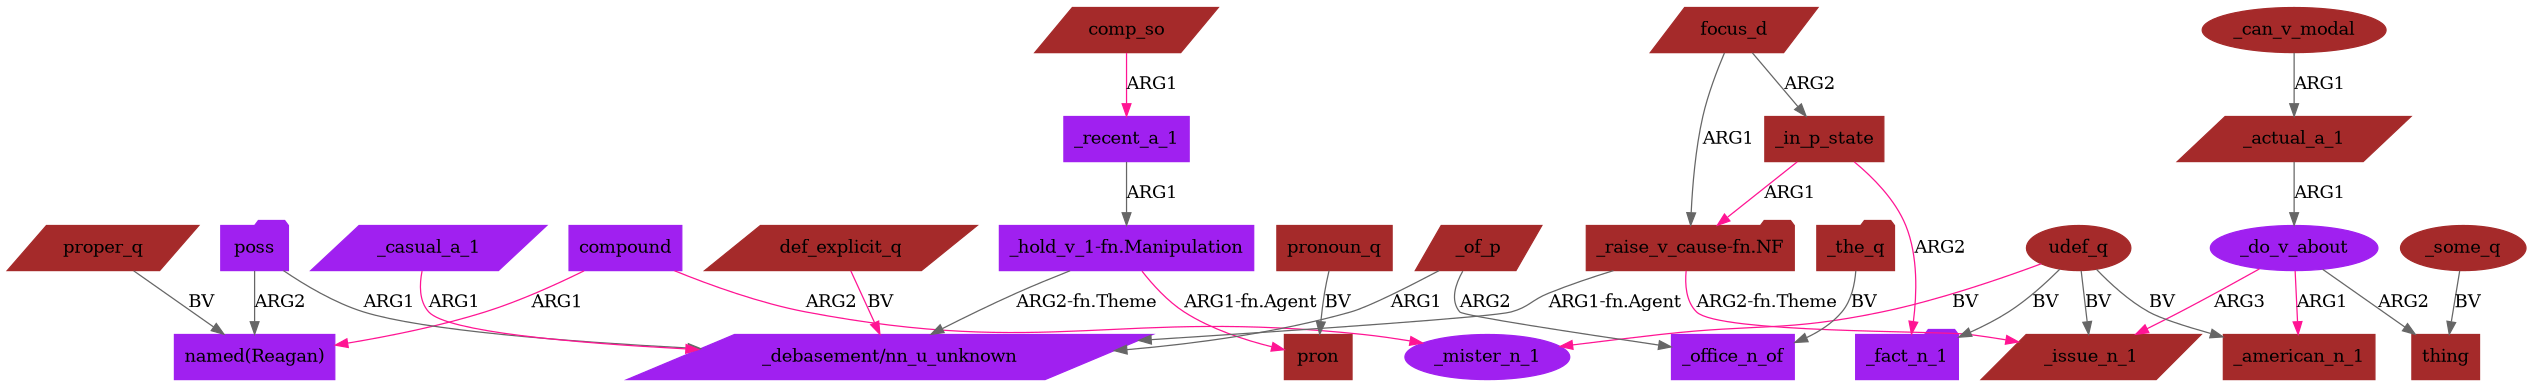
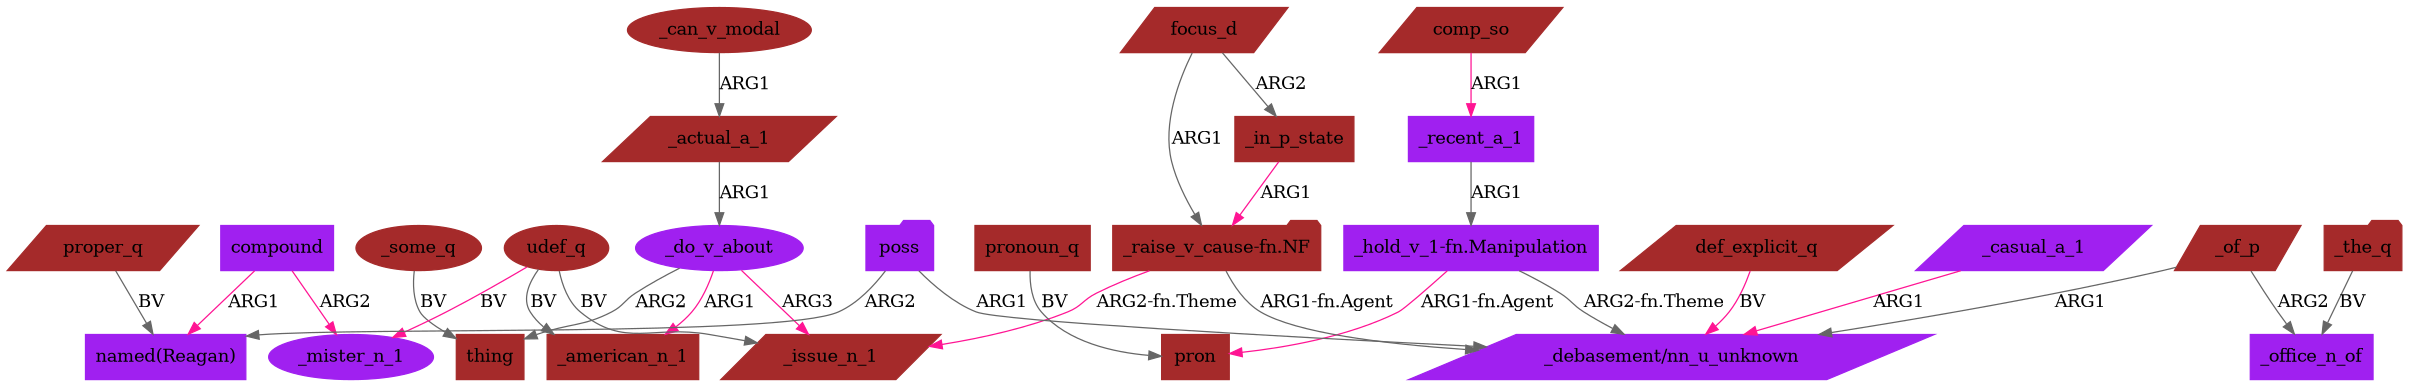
node "_fact_n_1": removed
